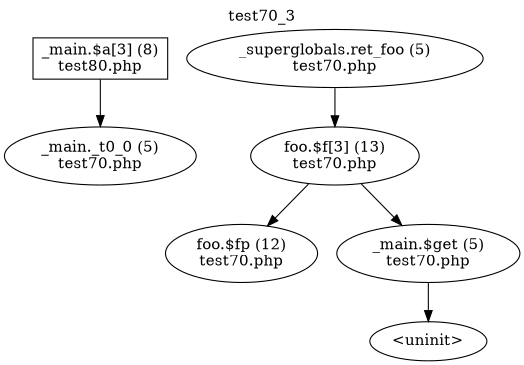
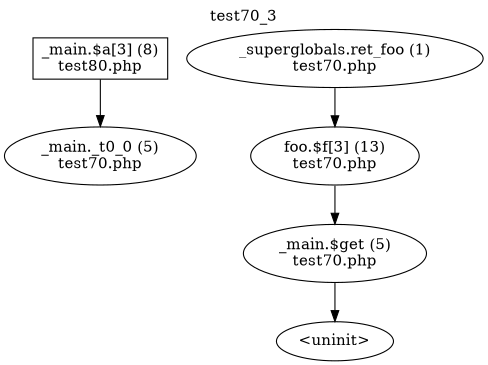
node "_superglobals.ret_foo (5) test70.php": label "_superglobals.ret_foo (5) test70.php" -> "_superglobals.ret_foo (1) test70.php"
node "foo.$fp (12) test70.php": removed
